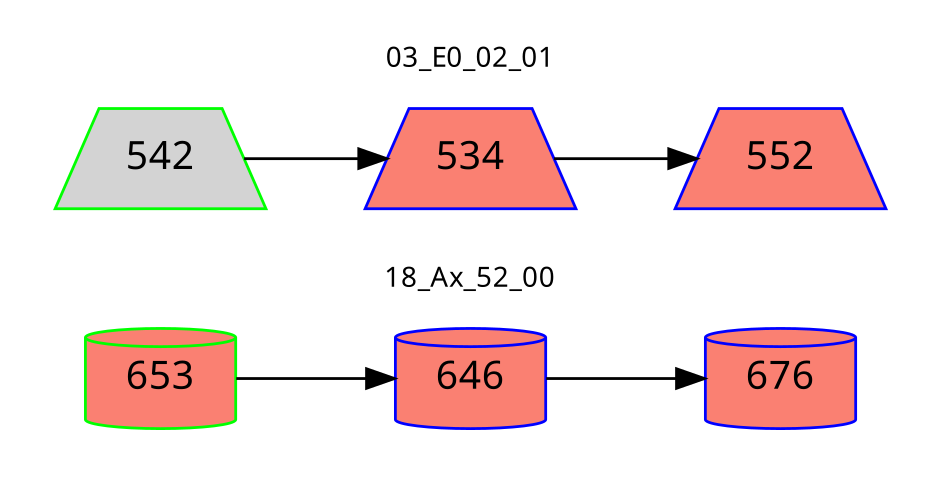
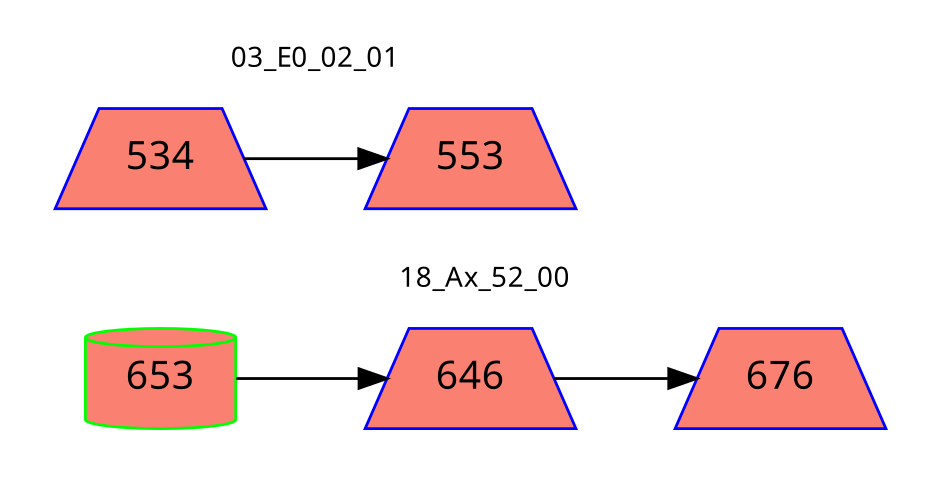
node "542": removed
node "552": label "552" -> "553"
node "646": shape cylinder -> trapezium
node "676": shape cylinder -> trapezium
